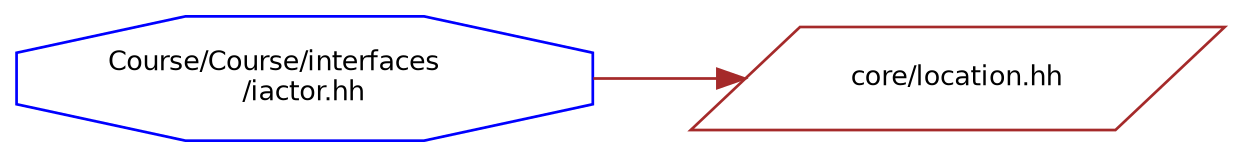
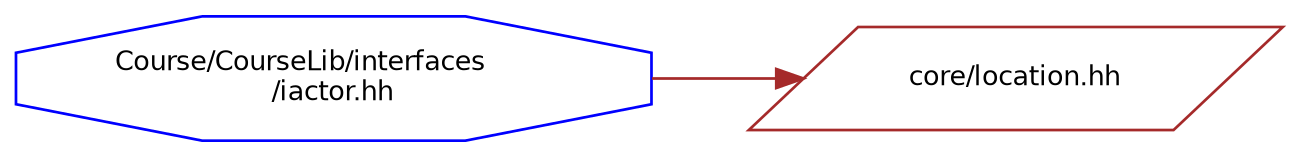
node "Course/Course/interfaces /iactor.hh": label "Course/Course/interfaces /iactor.hh" -> "Course/CourseLib/interfaces /iactor.hh"
